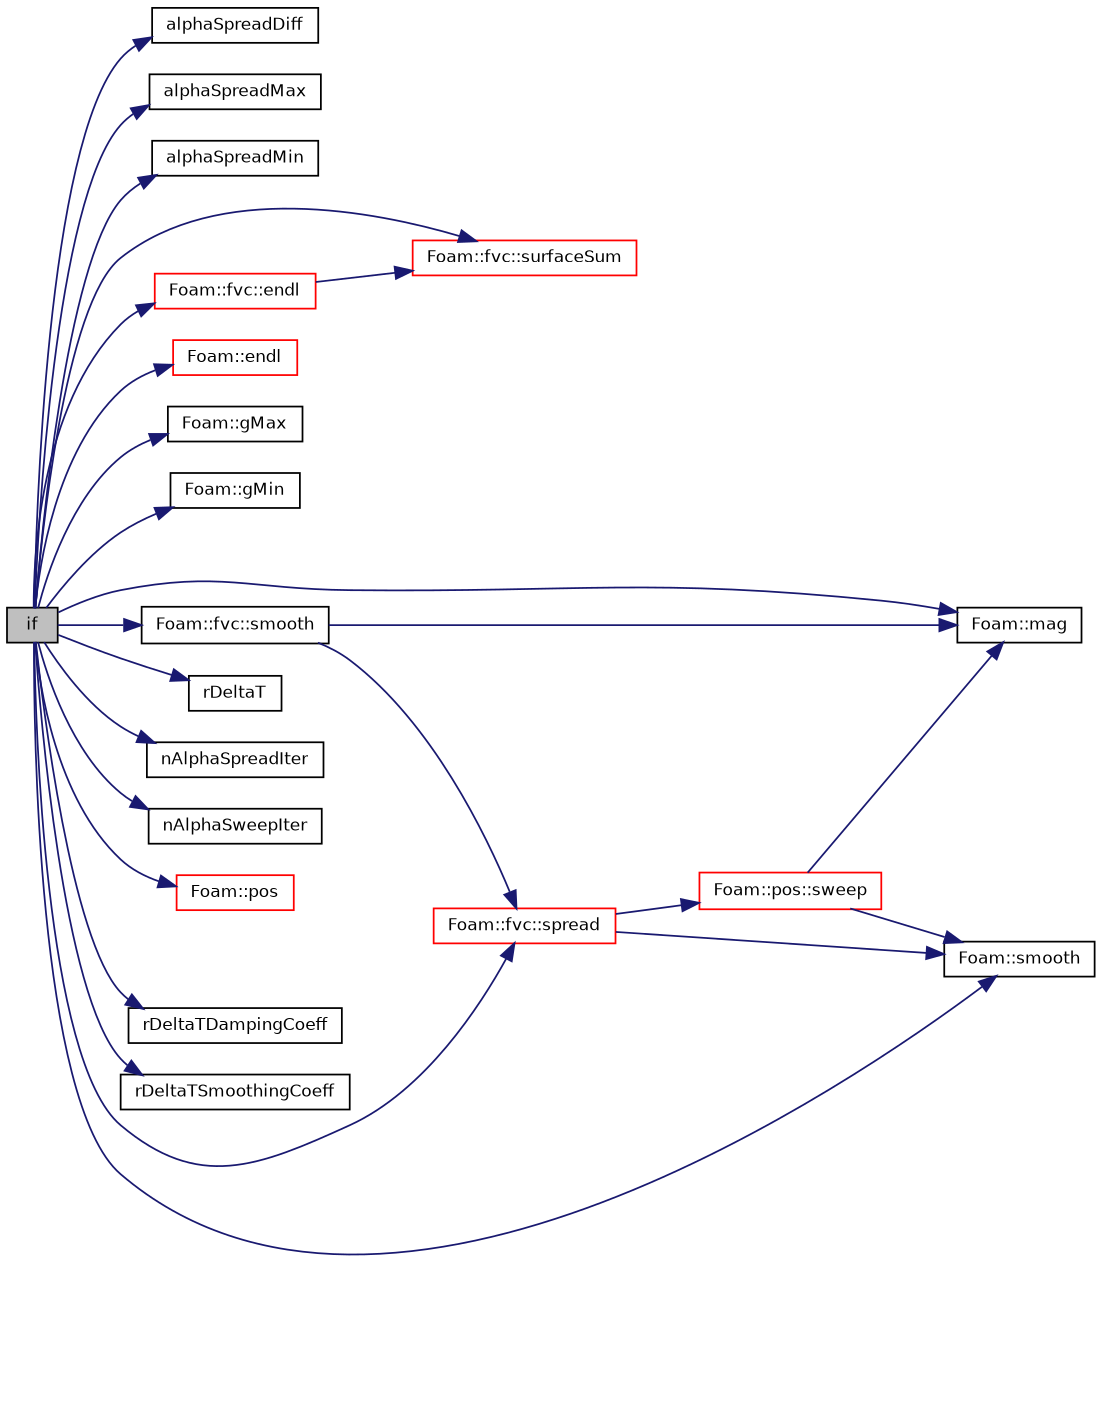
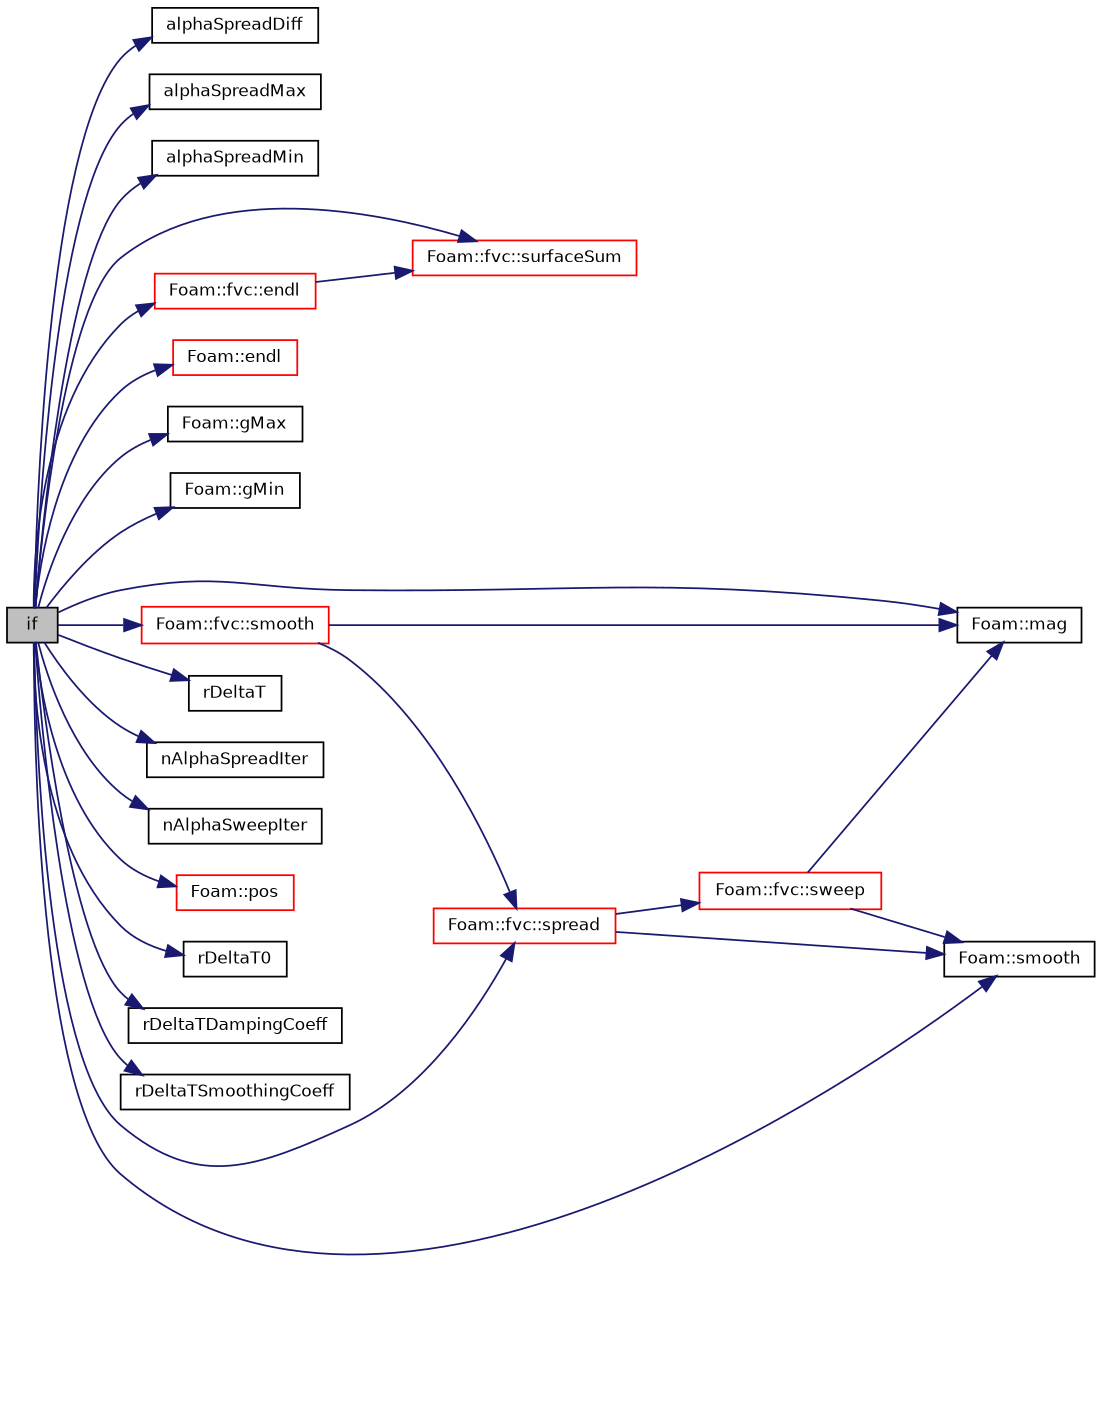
node "Foam::fvc::smooth": color black -> red
node "Foam::pos::sweep": label "Foam::pos::sweep" -> "Foam::fvc::sweep"
node "rDeltaT0": added
